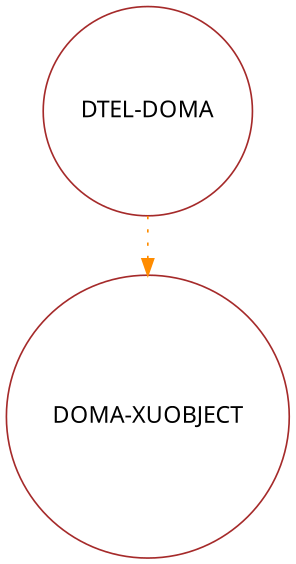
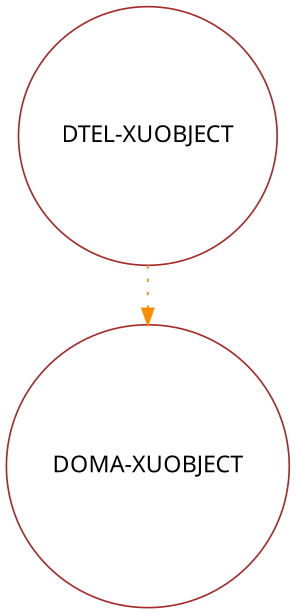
node "DTEL-DOMA": label "DTEL-DOMA" -> "DTEL-XUOBJECT"
